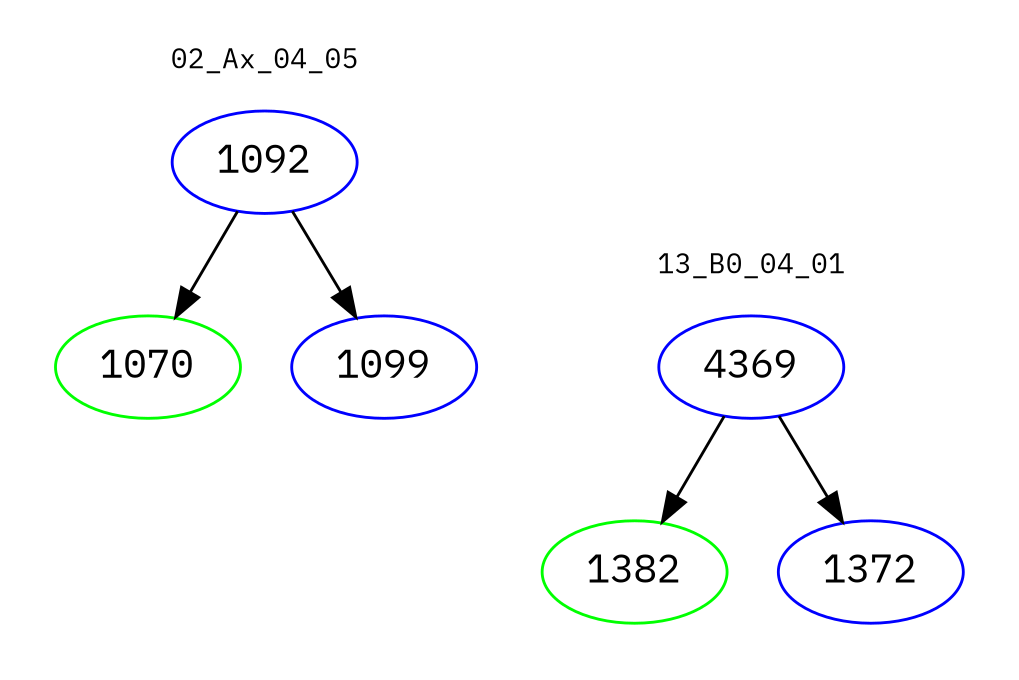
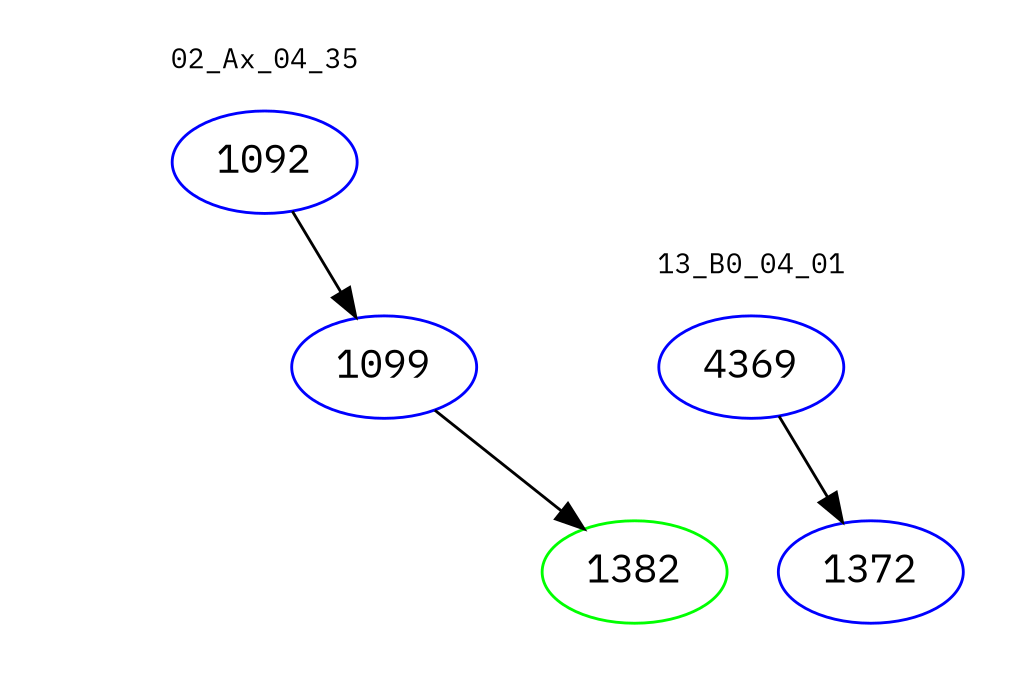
cluster "02_Ax_04_05": label "02_Ax_04_05" -> "02_Ax_04_35"
node "1070": removed
edge "4369" -> "1382": now "1099" -> "1382"
